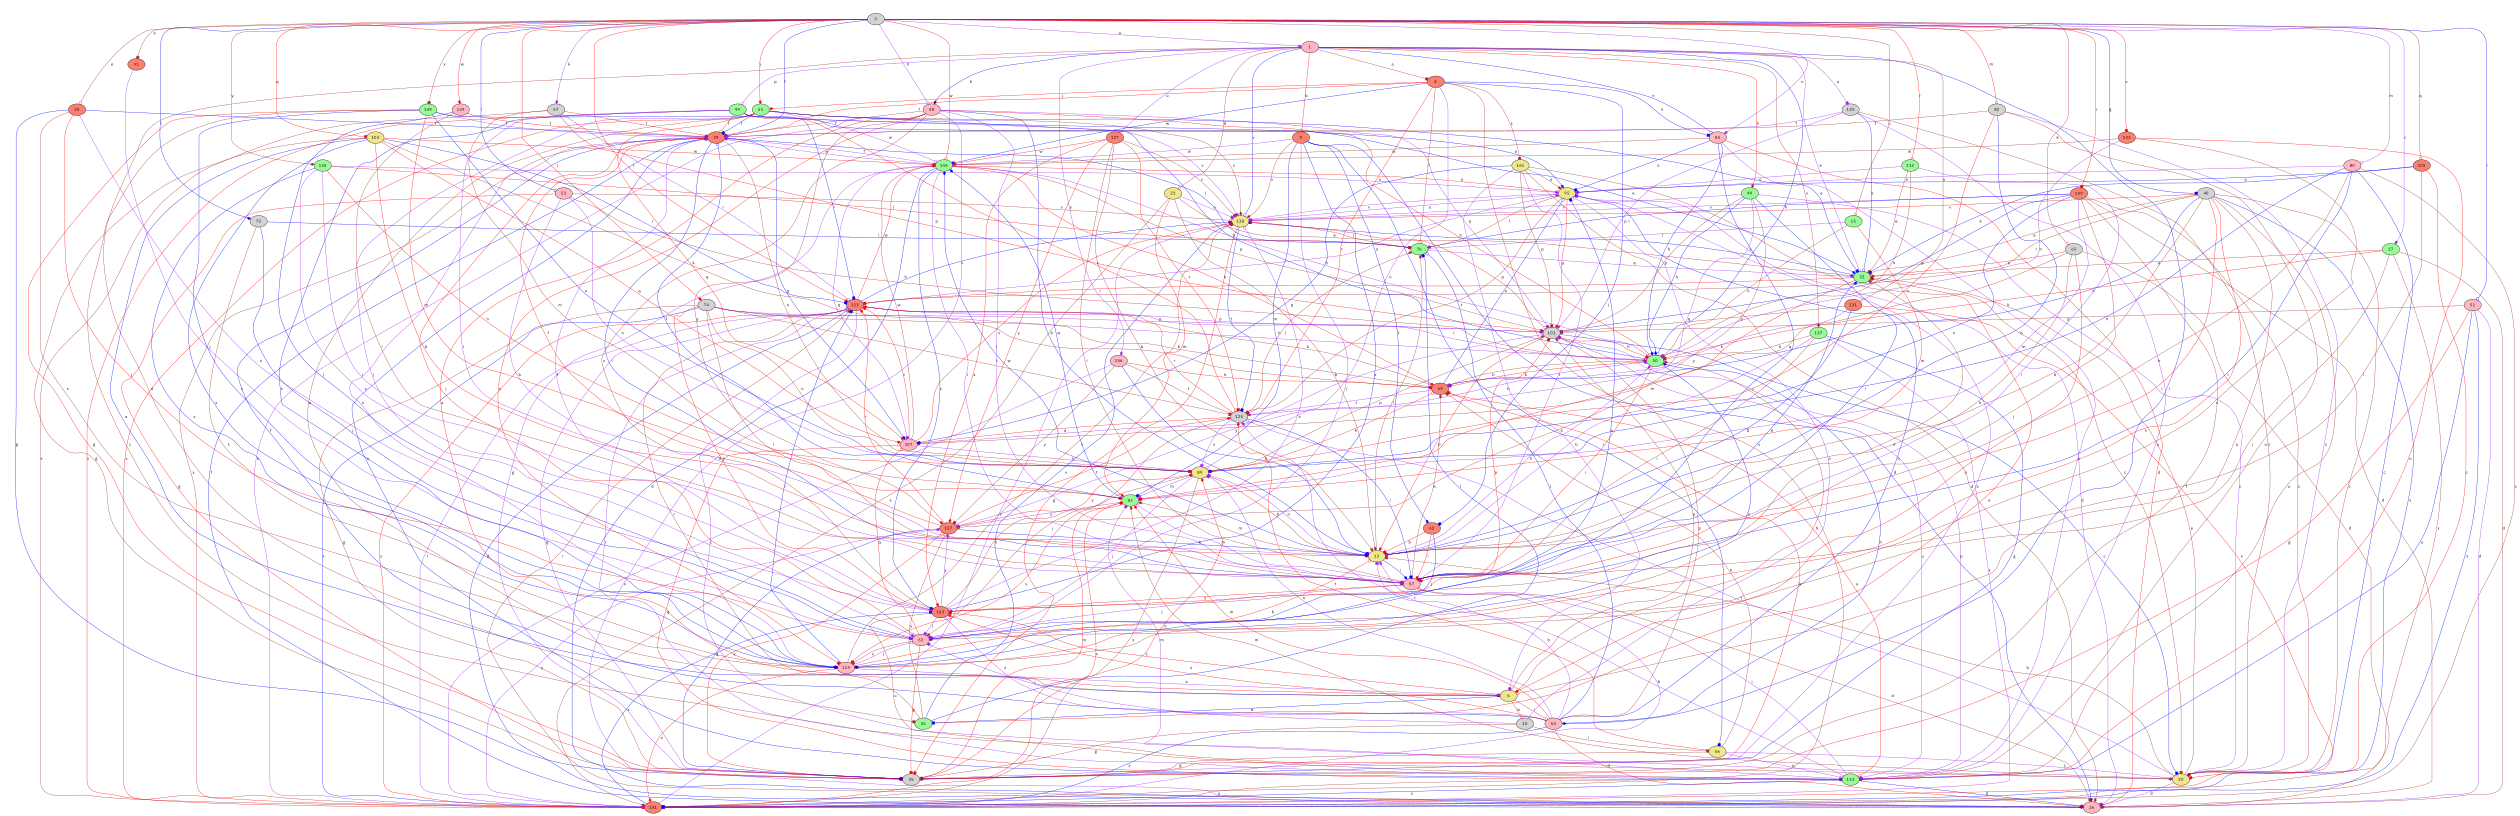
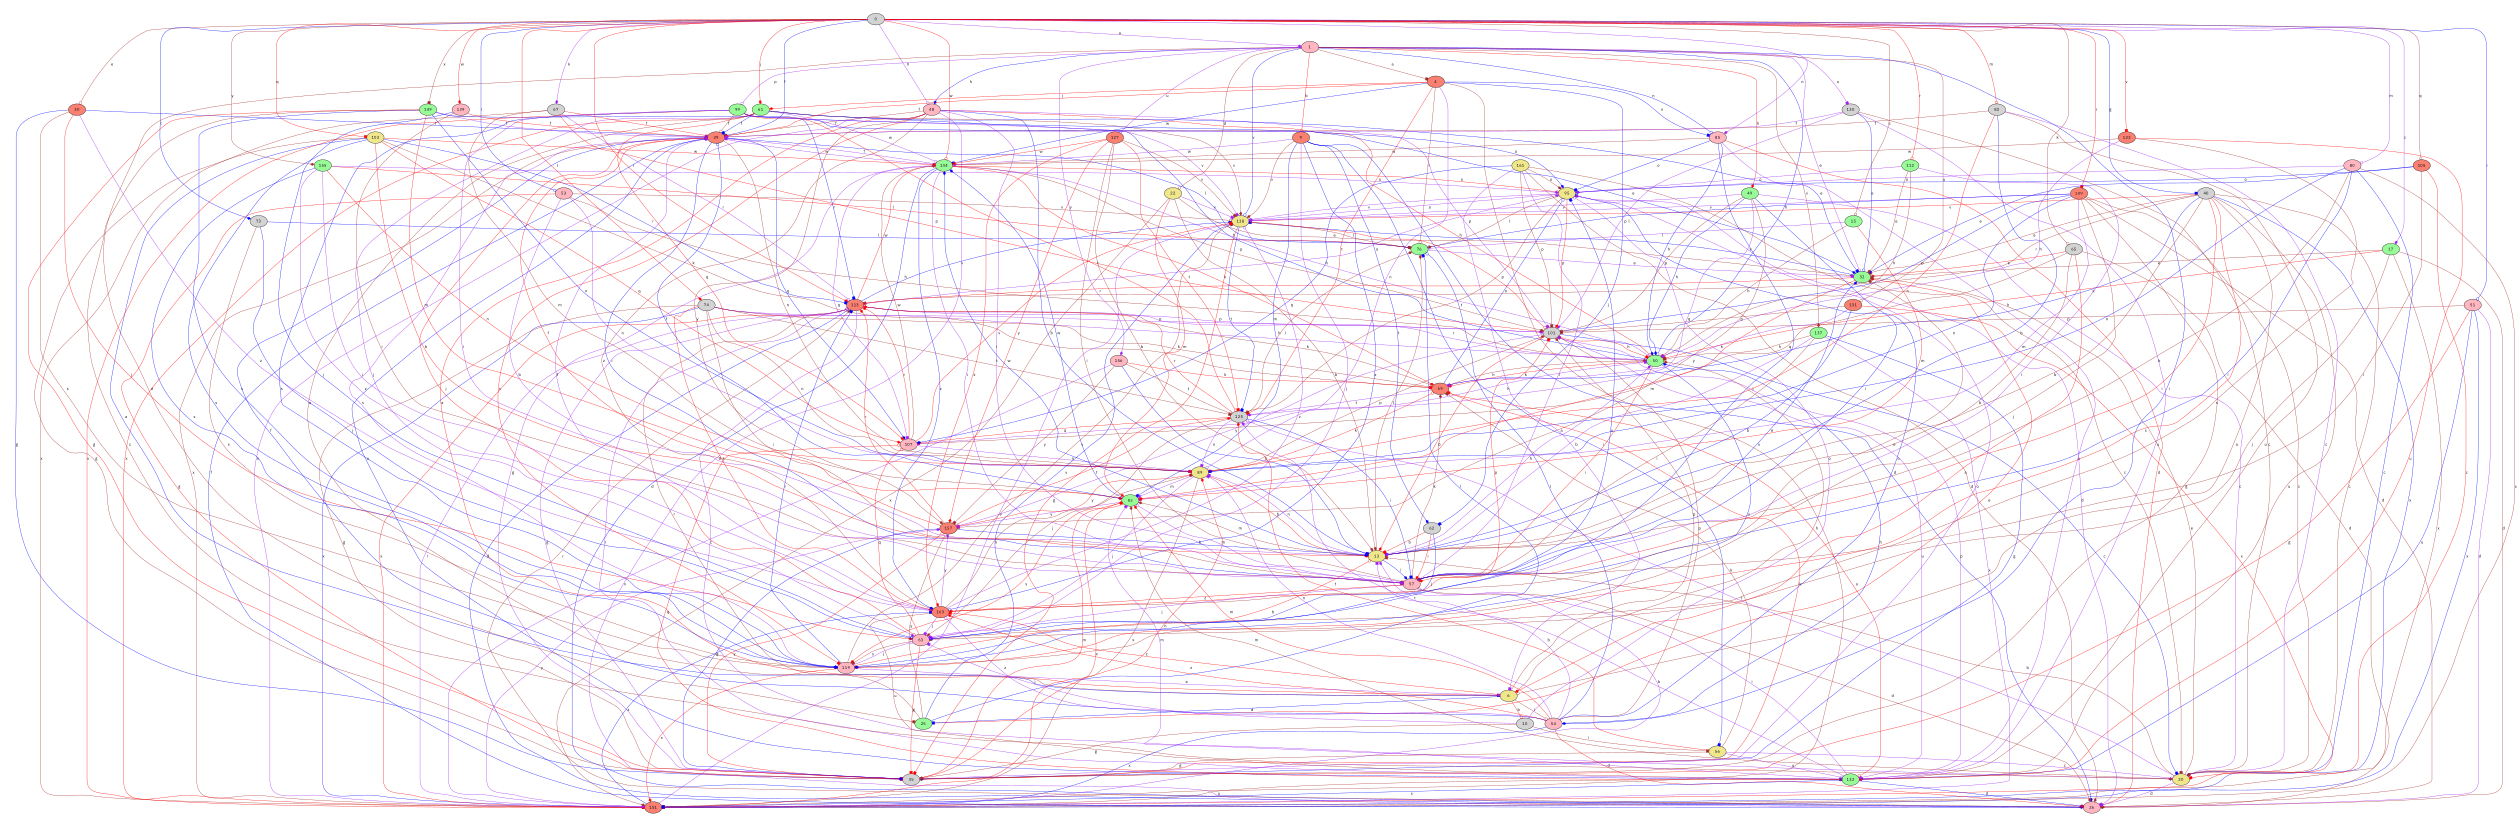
node "91": removed
edge "4" -> "161": removed, label "z"
edge "109" -> "45": label "f" -> "g"
node "62": fillcolor salmon -> lightgrey
